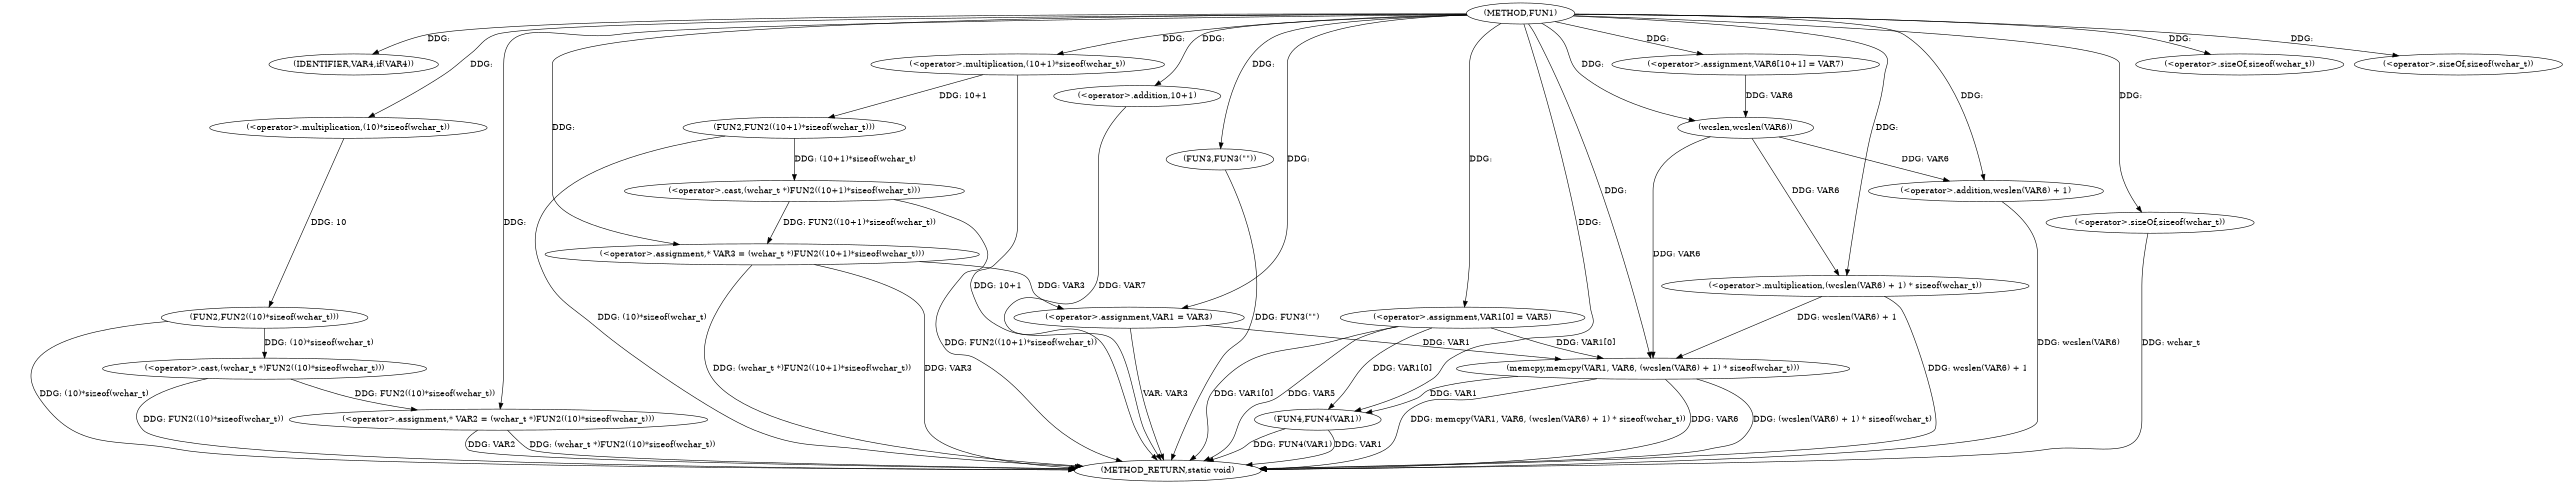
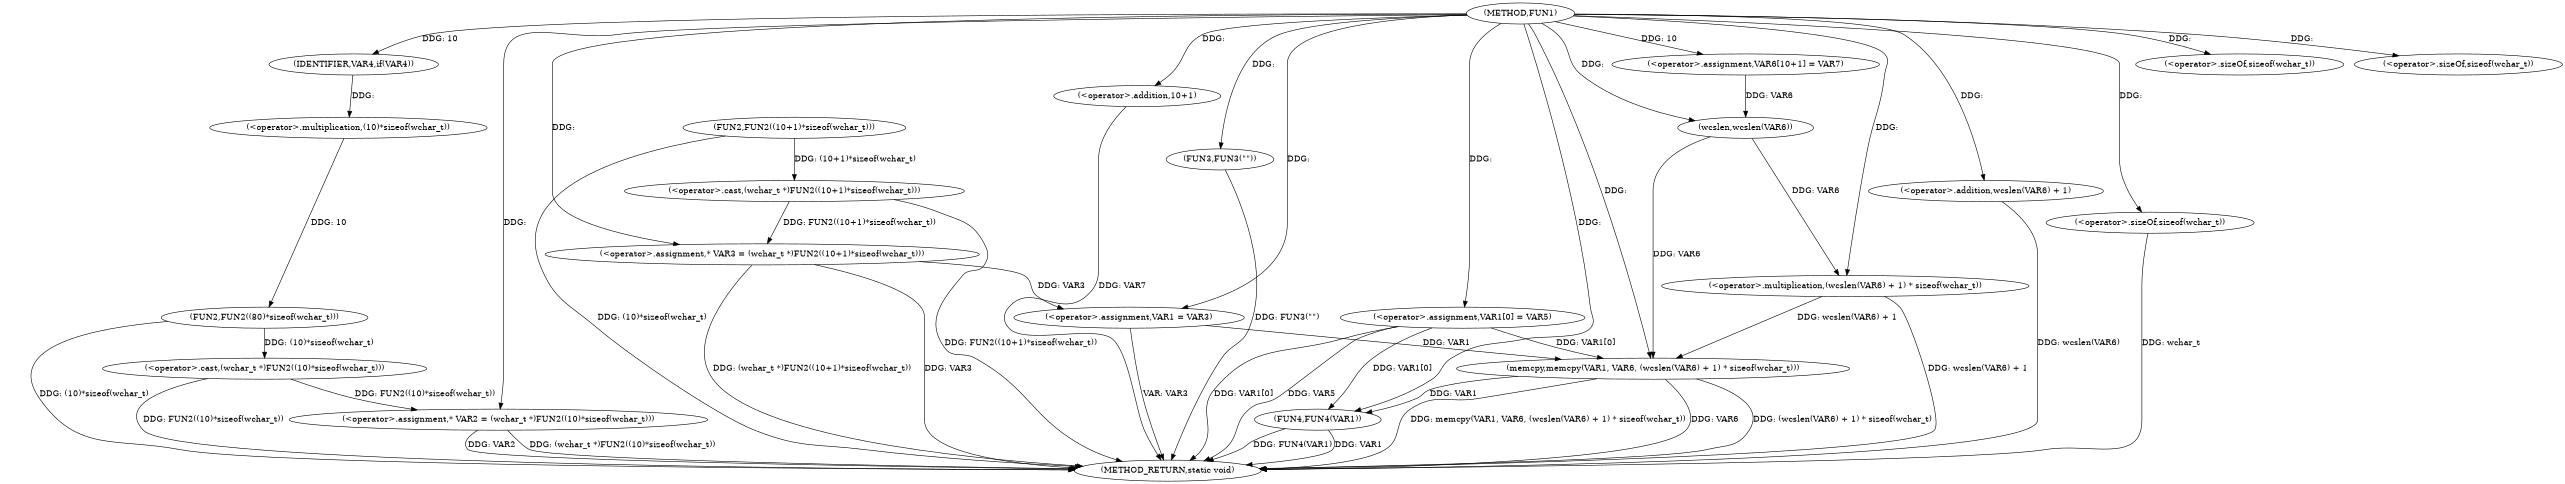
edge "(METHOD,FUN1)" -> "(<operator>.multiplication,(10)*sizeof(wchar_t))": now "(IDENTIFIER,VAR4,if(VAR4))" -> "(<operator>.multiplication,(10)*sizeof(wchar_t))"
edge "(METHOD,FUN1)" -> "(IDENTIFIER,VAR4,if(VAR4))": label "DDG: " -> "DDG: 10"
edge "(METHOD,FUN1)" -> "(<operator>.assignment,VAR6[10+1] = VAR7)": label "DDG: " -> "DDG: 10"
node "(<operator>.multiplication,(10+1)*sizeof(wchar_t))": removed
edge "(wcslen,wcslen(VAR6))" -> "(<operator>.addition,wcslen(VAR6) + 1)": removed, label "DDG: VAR6"
node "(FUN2,FUN2((10)*sizeof(wchar_t)))": label "(FUN2,FUN2((10)*sizeof(wchar_t)))" -> "(FUN2,FUN2((80)*sizeof(wchar_t)))"
